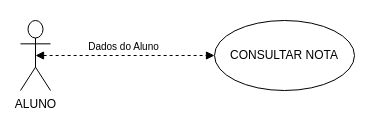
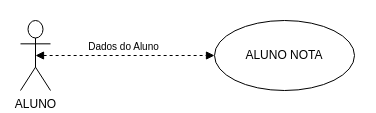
node "CONSULTAR NOTA": label "CONSULTAR NOTA" -> "ALUNO NOTA"
